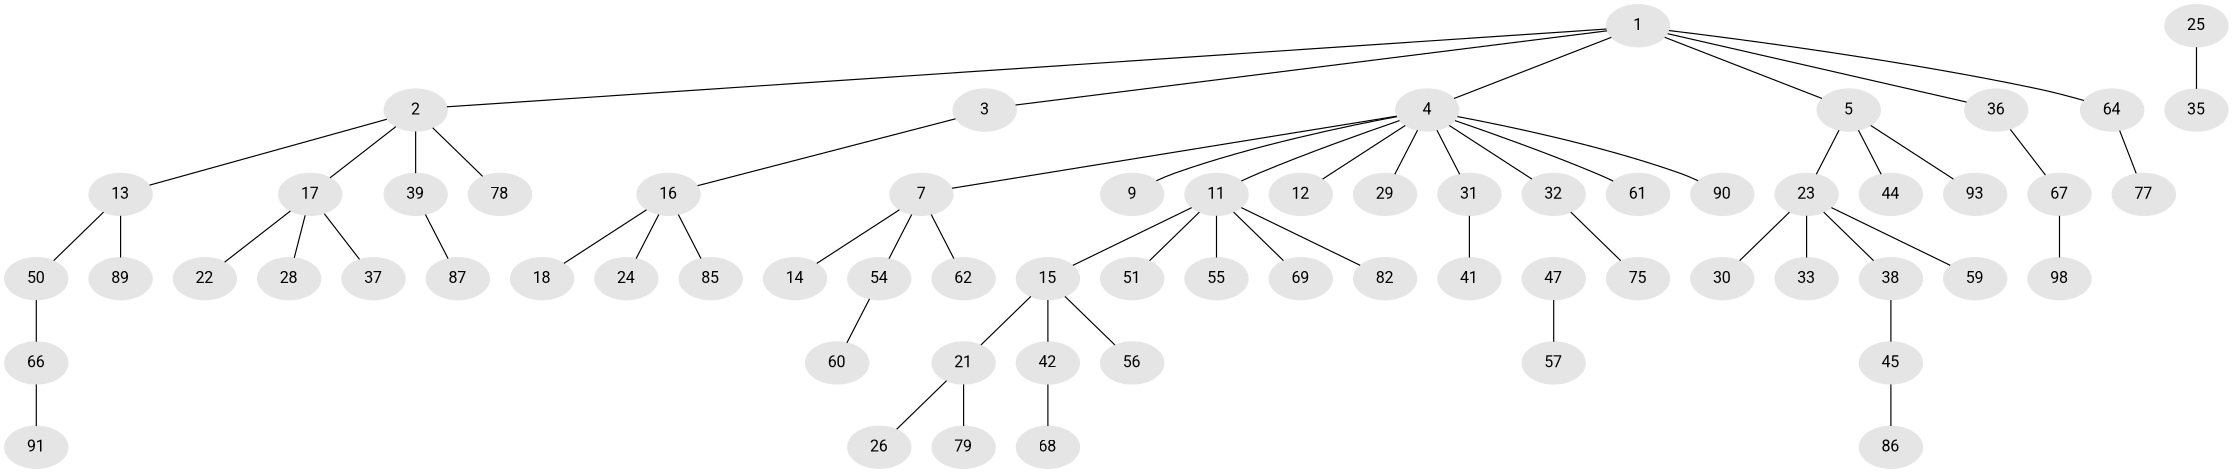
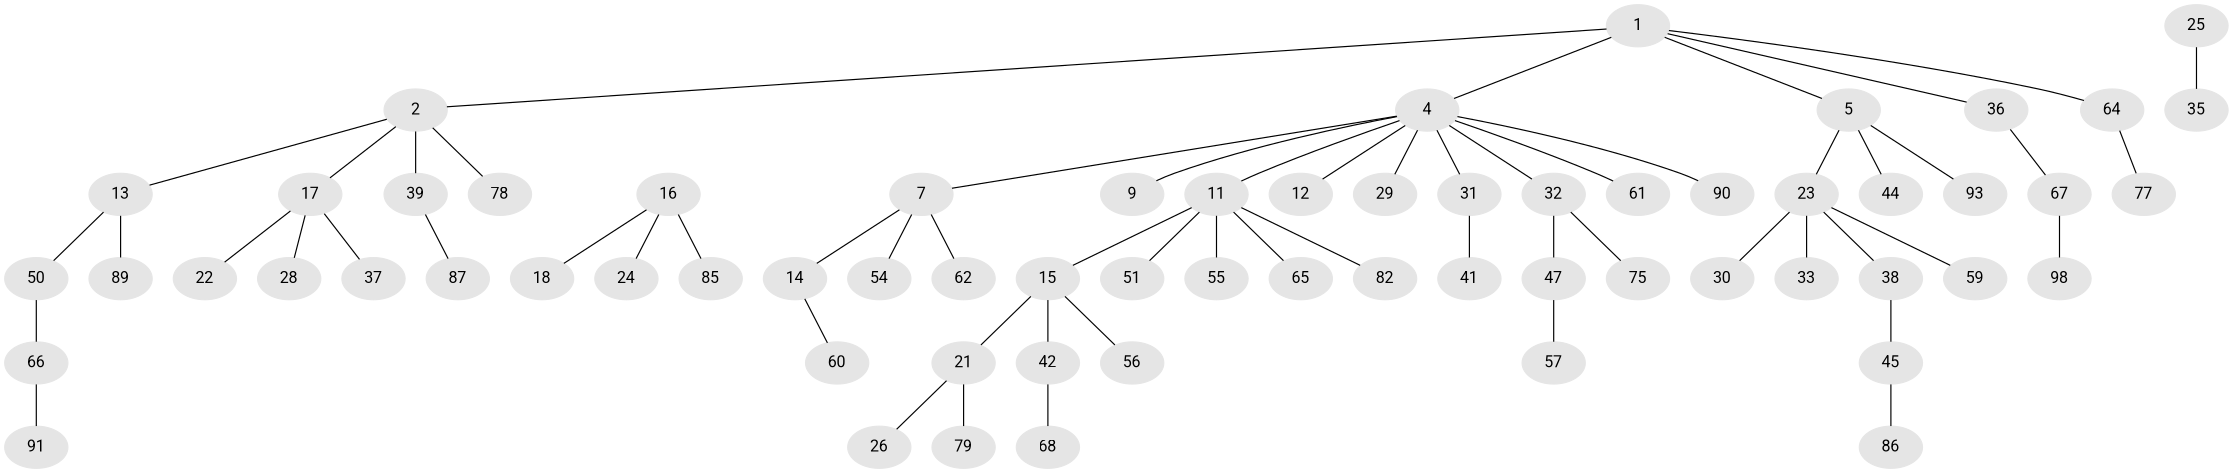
node "3": removed
edge "32" -- "47": added
node "69": label "69" -> "65"
edge "54" -- "60": now "14" -- "60"
